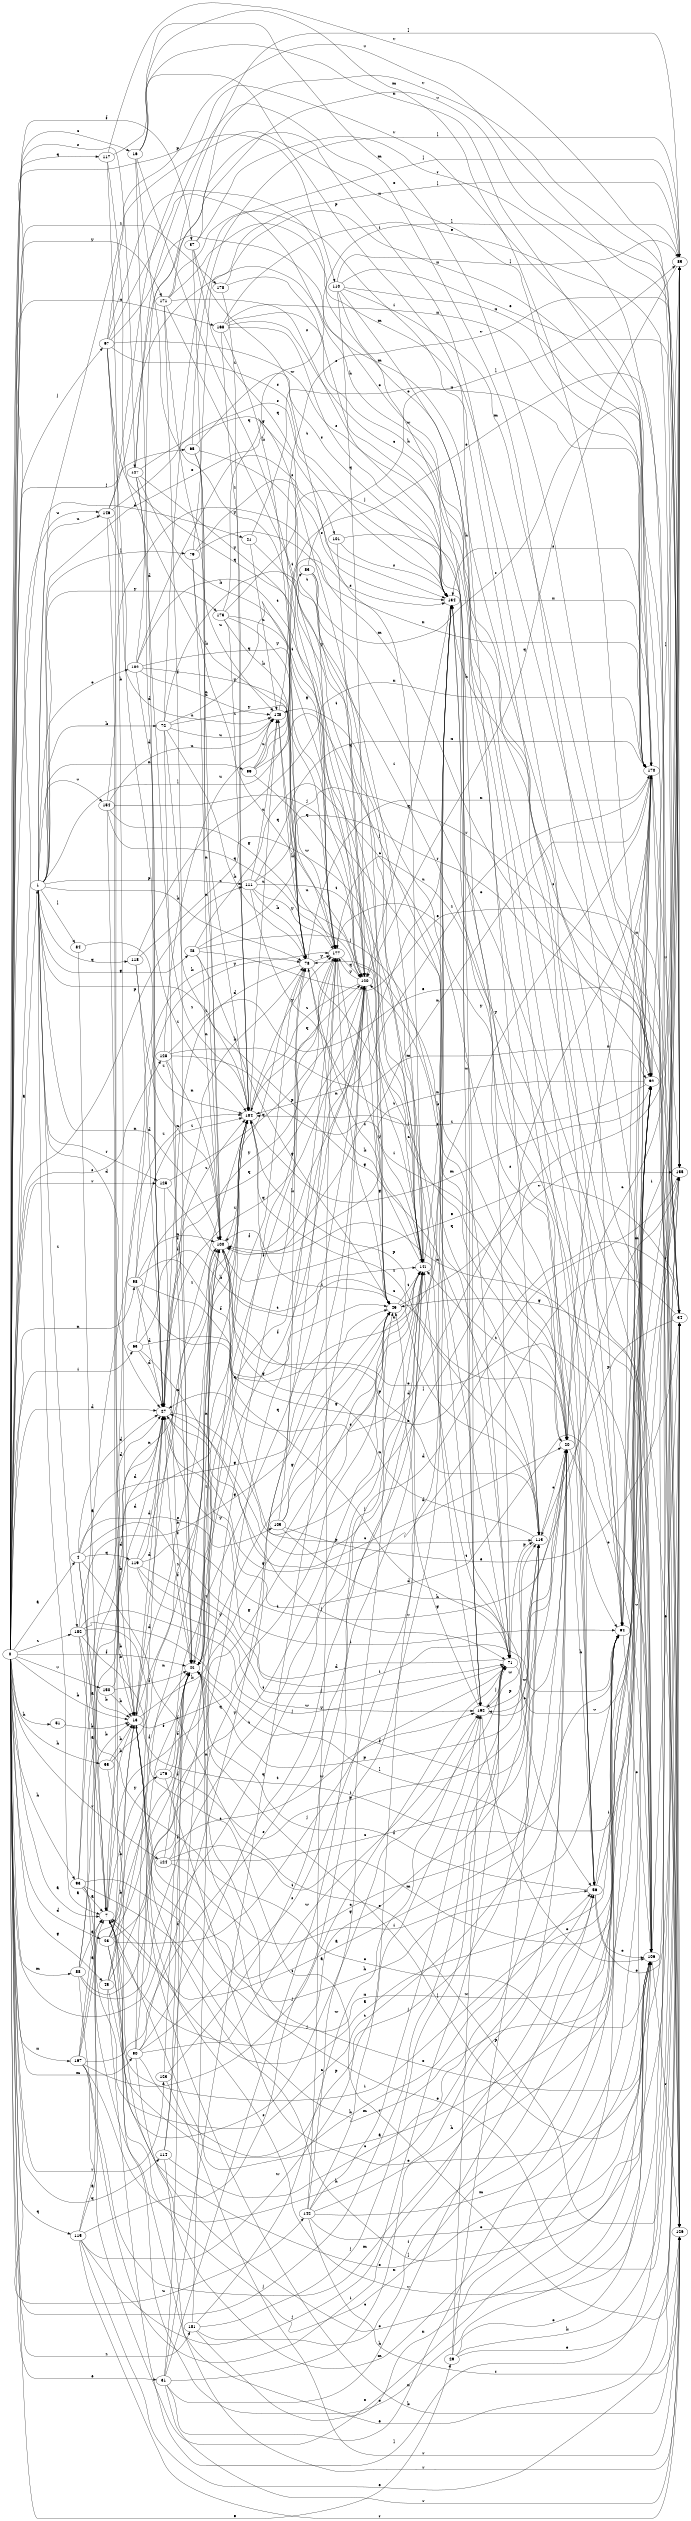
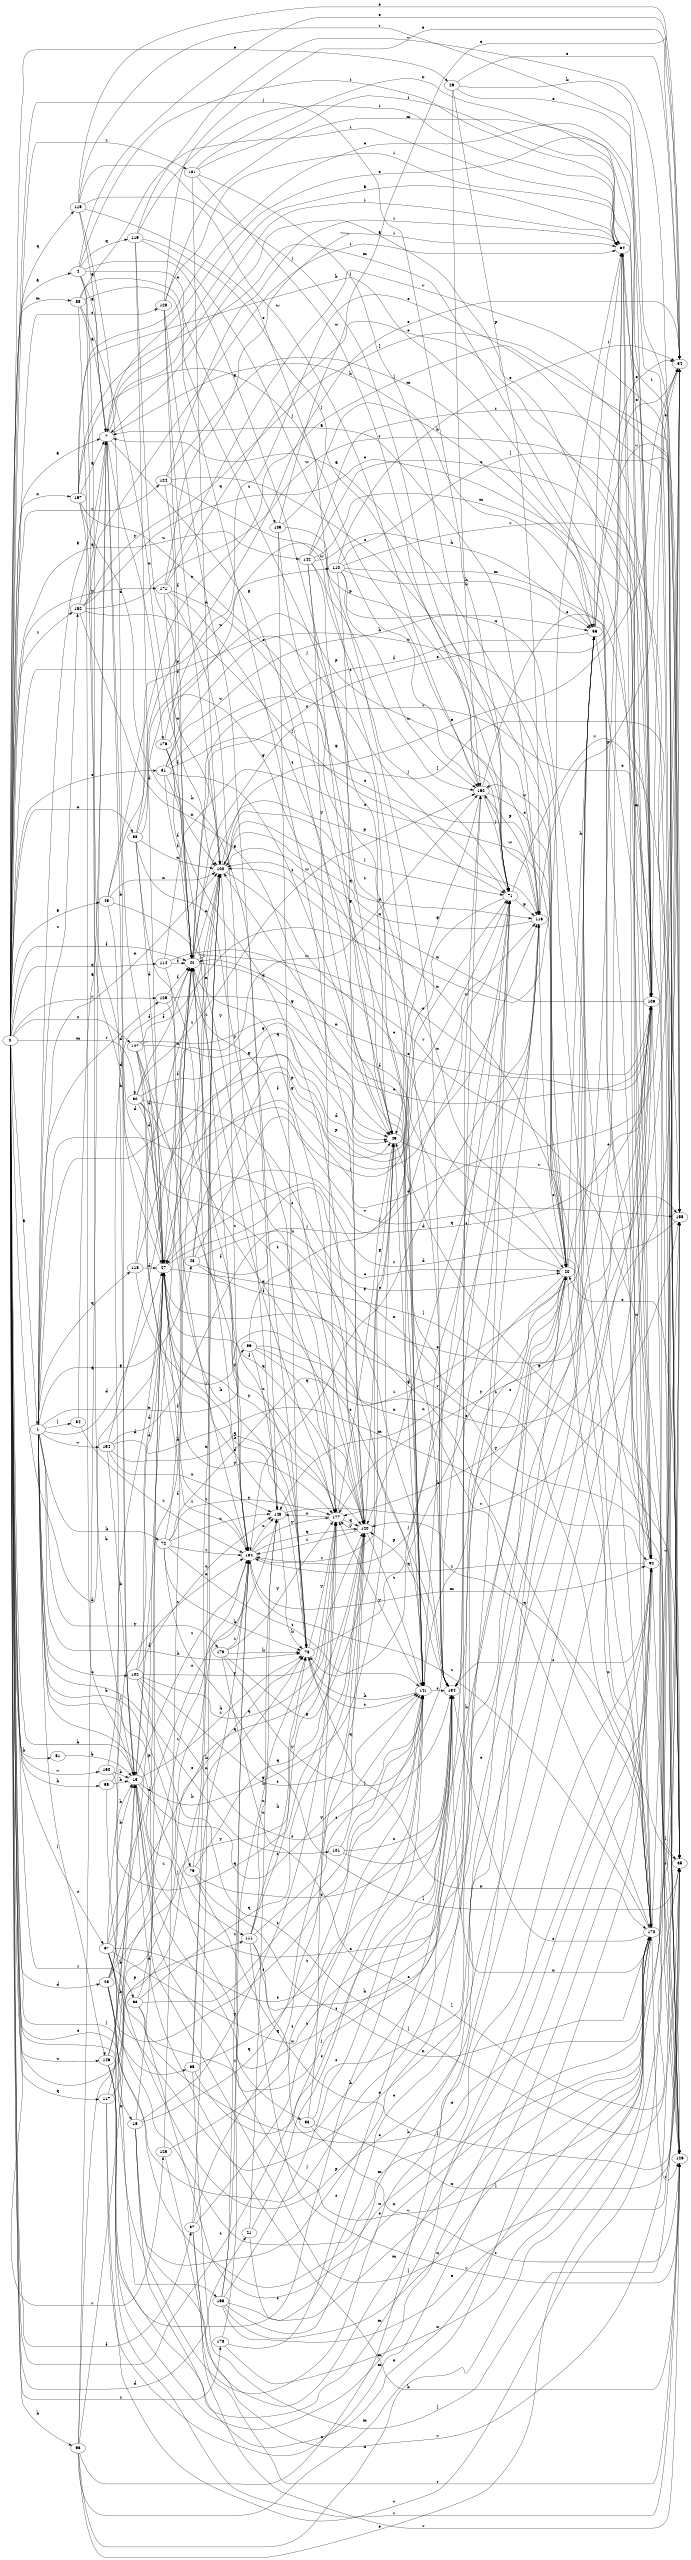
edge "176" -> "100": added, label "n"
edge "110" -> "126": added, label "r"
